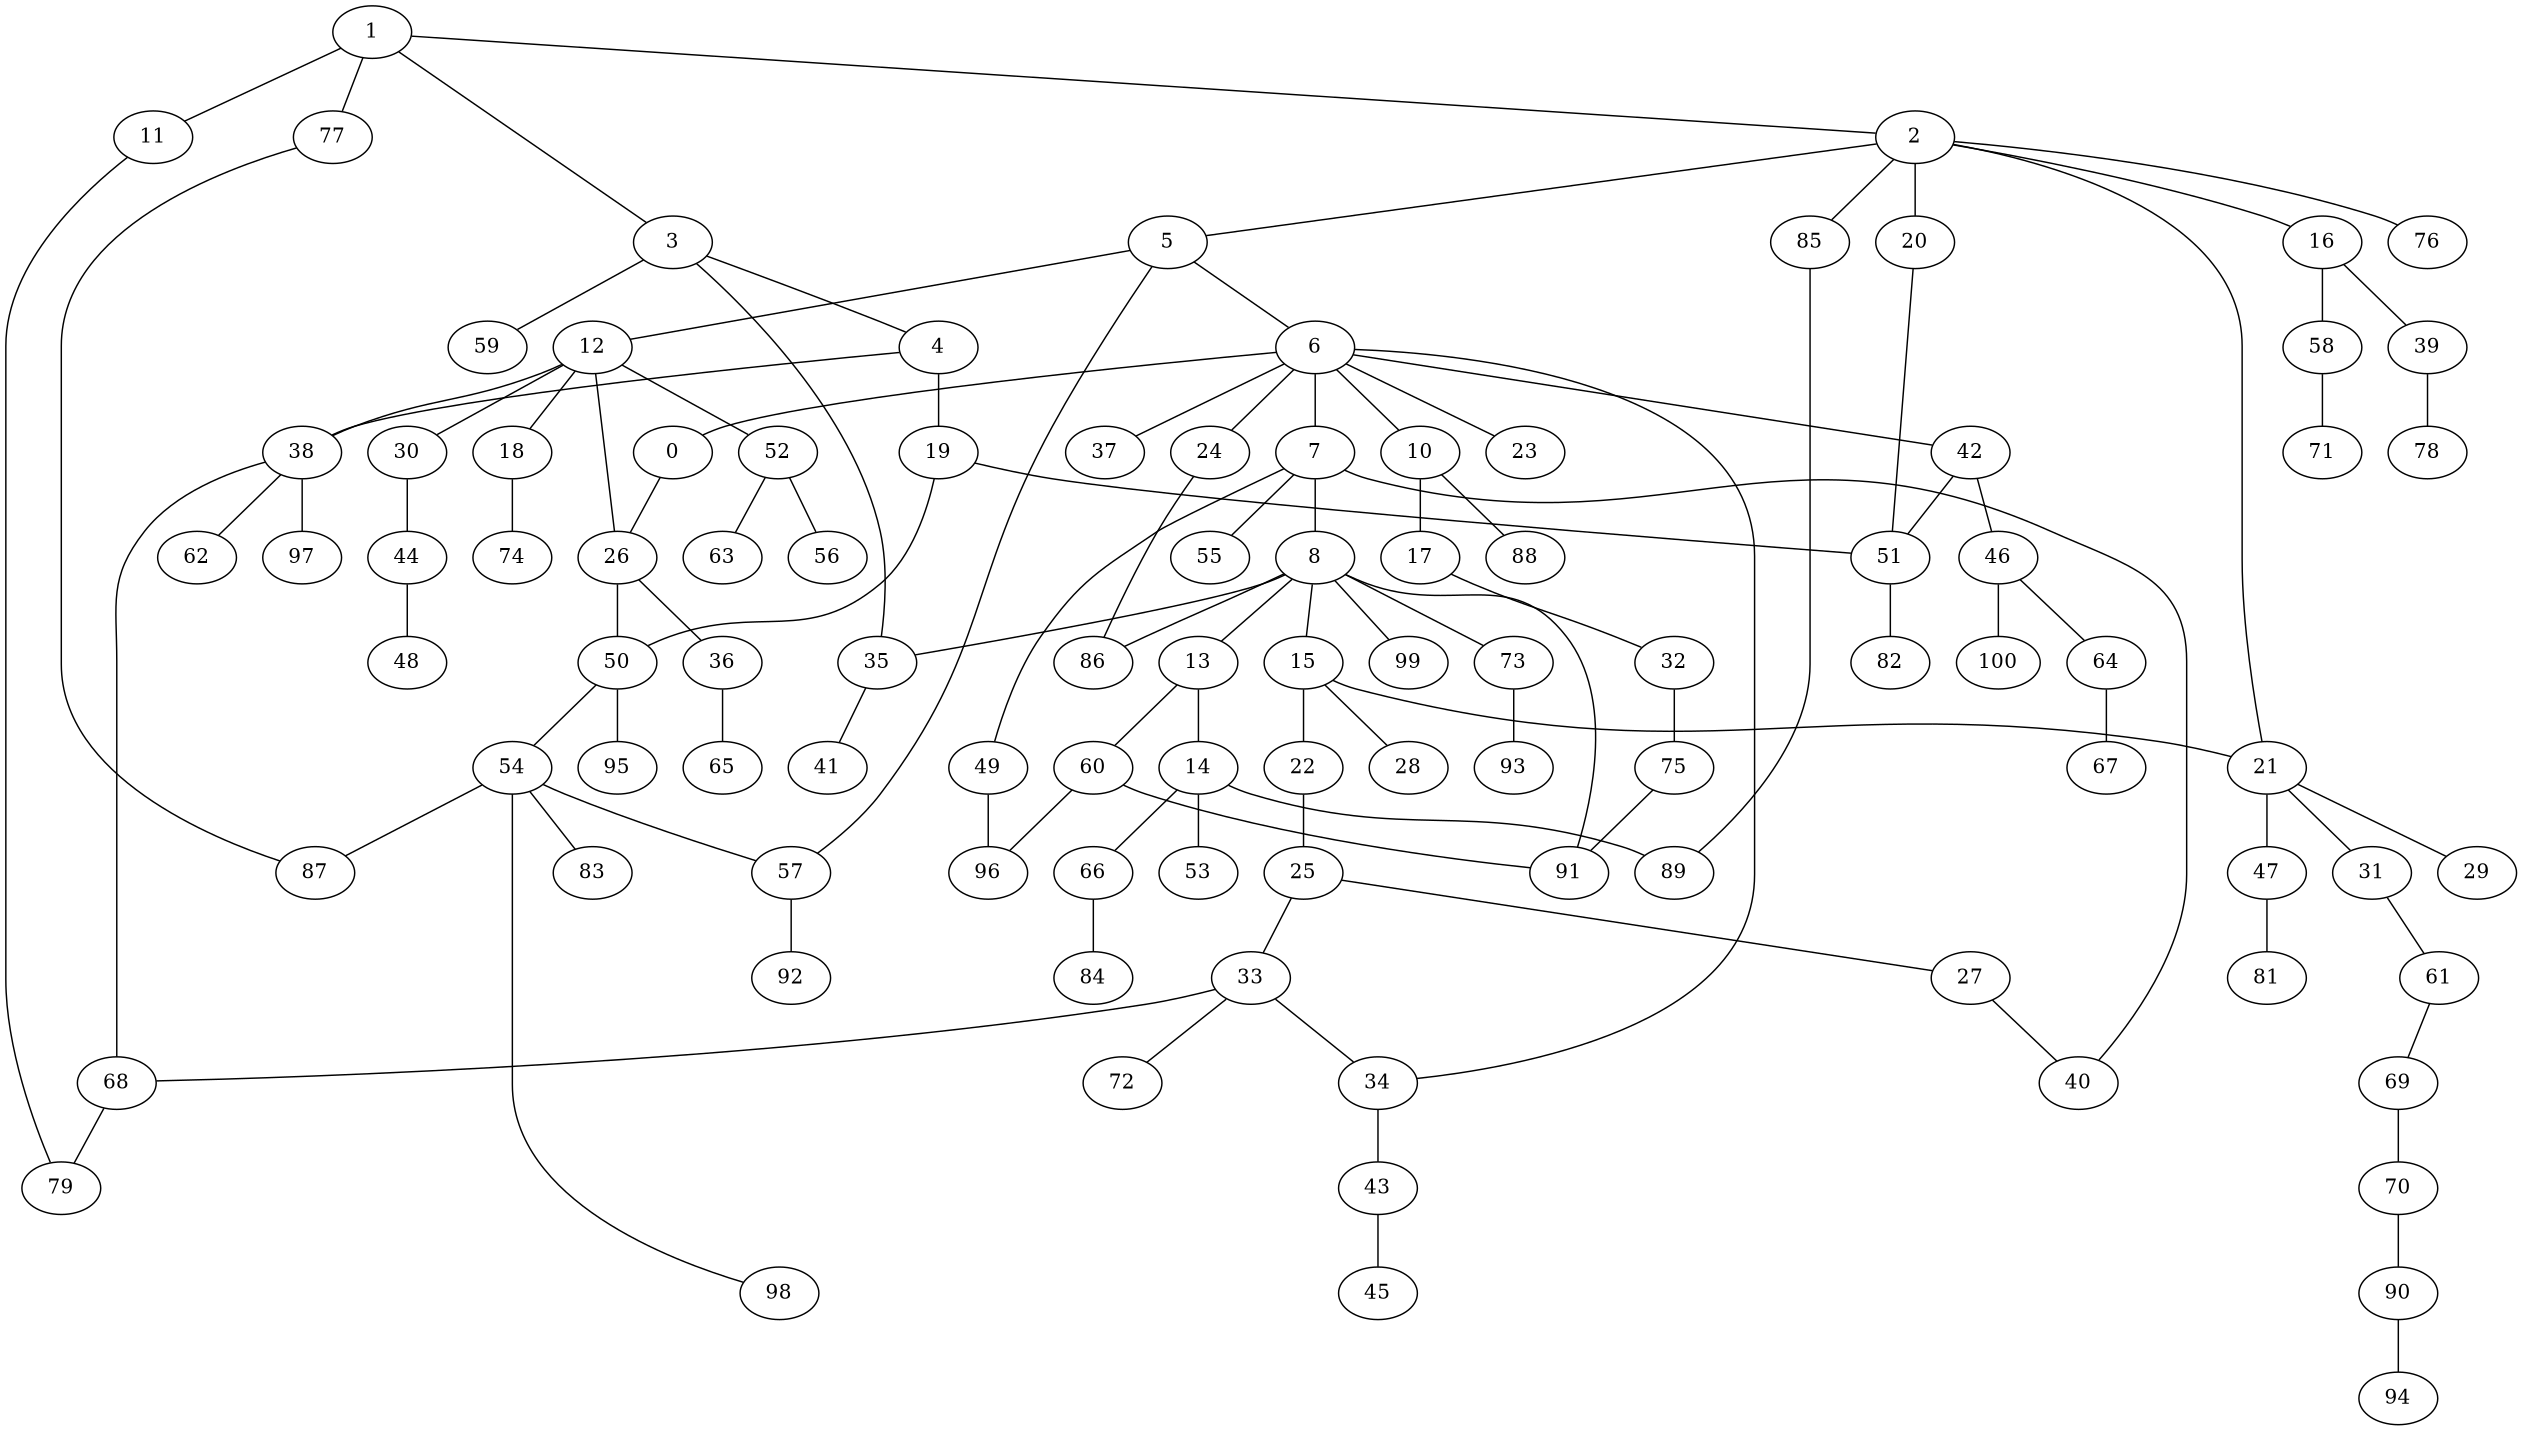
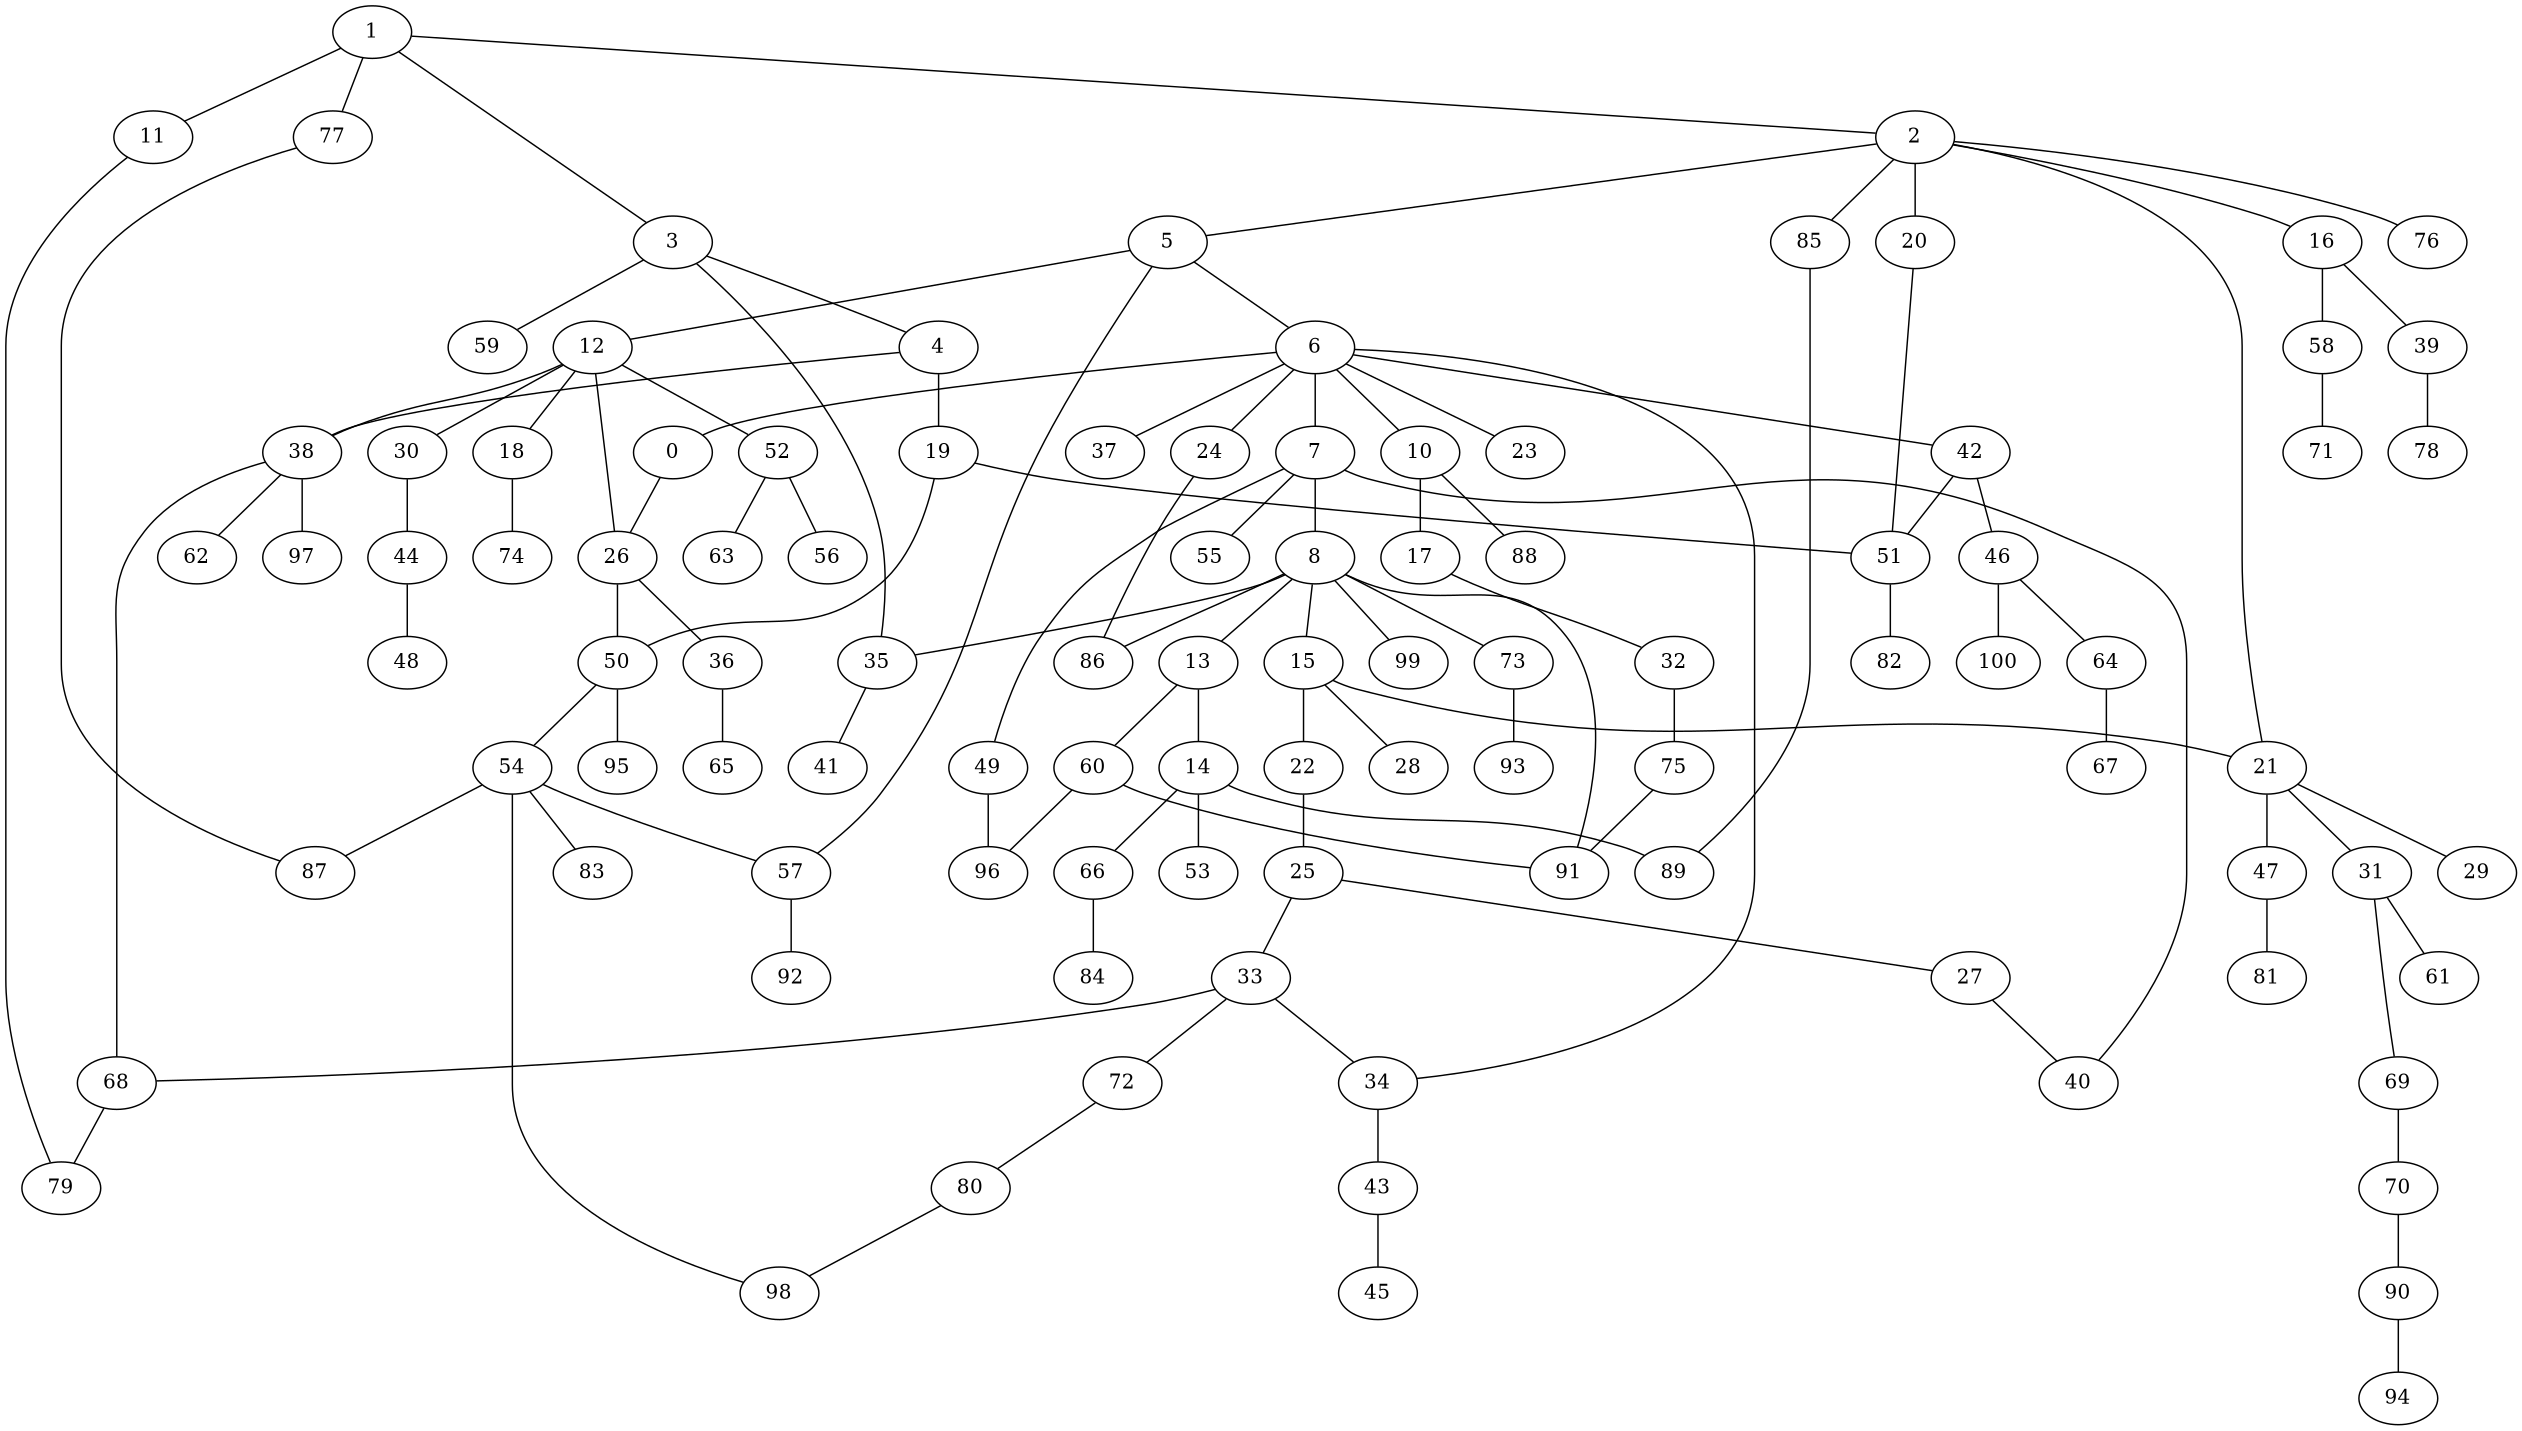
edge "61" -- "69": now "31" -- "69"
node "80": added
